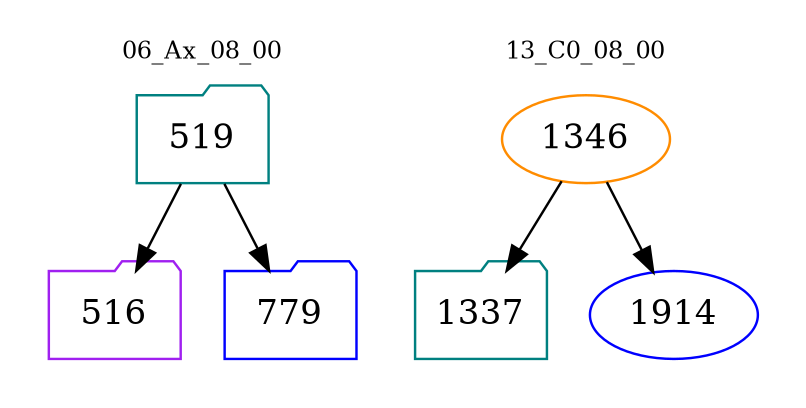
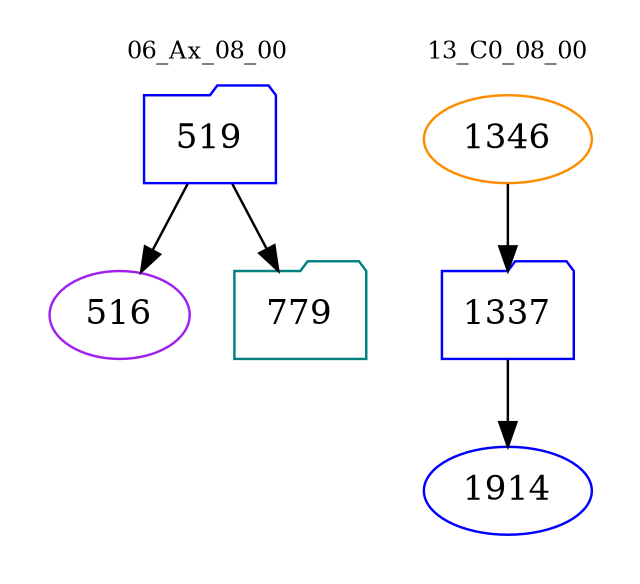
node "519": color teal -> blue
edge "1346" -> "1914": now "1337" -> "1914"
node "516": shape folder -> ellipse
node "779": color blue -> teal
node "1337": color teal -> blue
